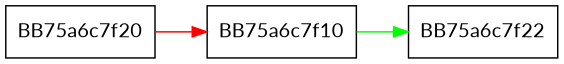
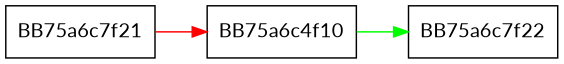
node "BB75a6c7f20": label "BB75a6c7f20" -> "BB75a6c7f21"
node "BB75a6c7f10": label "BB75a6c7f10" -> "BB75a6c4f10"
